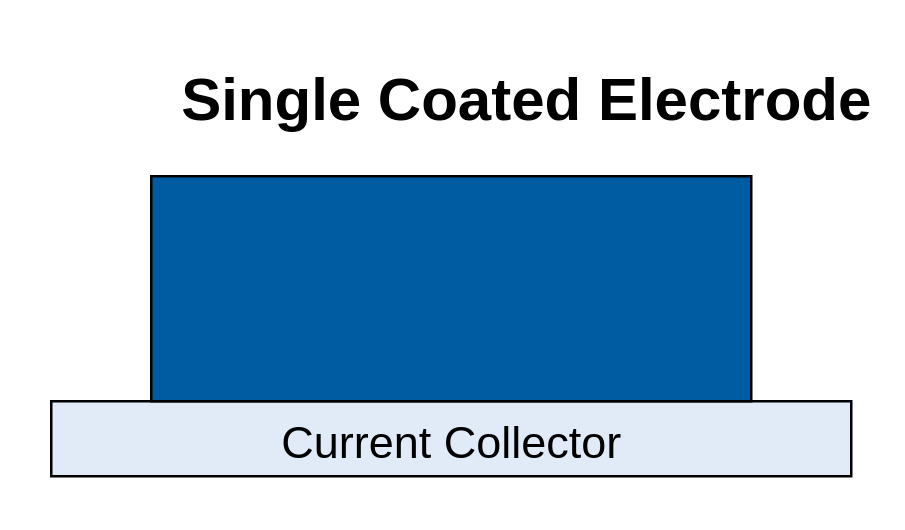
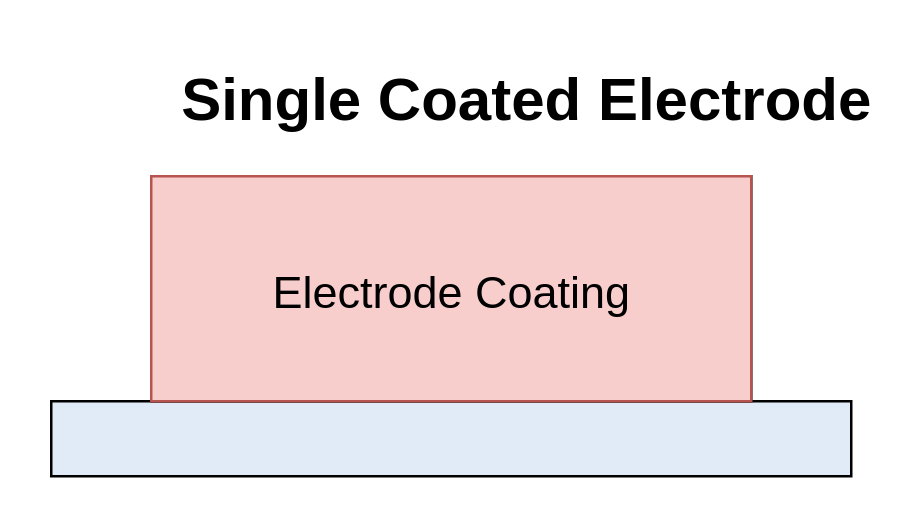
node "Electrode Coating": added
node "Current Collector": removed
